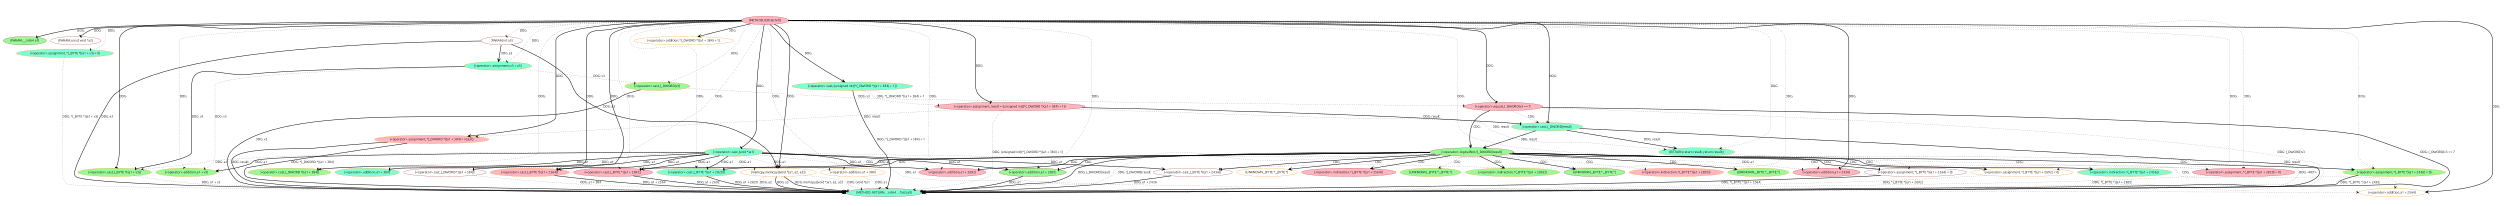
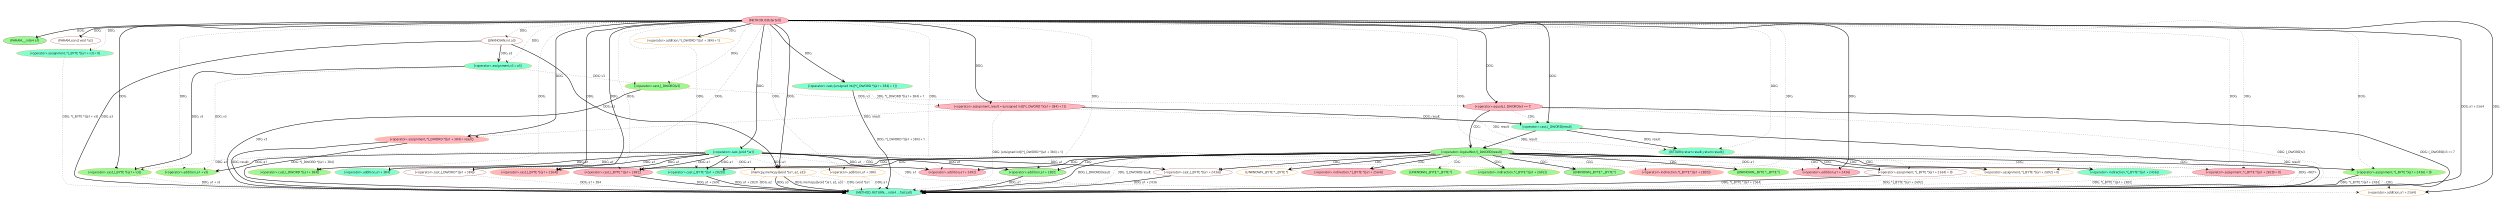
node "(PARAM,int a3)": label "(PARAM,int a3)" -> "(UNKNOWN,int a3)"
edge "(<operator>.logicalNot,!(_DWORD)result)" -> "(<operator>.cast,(_BYTE *)(a1 + 2692))": label "DDG: a2" -> "CDG: "
edge "(<operator>.logicalNot,!(_DWORD)result)" -> "(<operator>.addition,a1 + 2564)": now "(<operator>.indirection,*(_BYTE *)(a1 + 2436))" -> "(<operator>.addition,a1 + 2564)"
edge "(<operator>.cast,(_BYTE *)(a1 + 2564))" -> "(METHOD_RETURN,__int64 __fastcall)": now "(METHOD,IGDstartelt)" -> "(METHOD_RETURN,__int64 __fastcall)"
